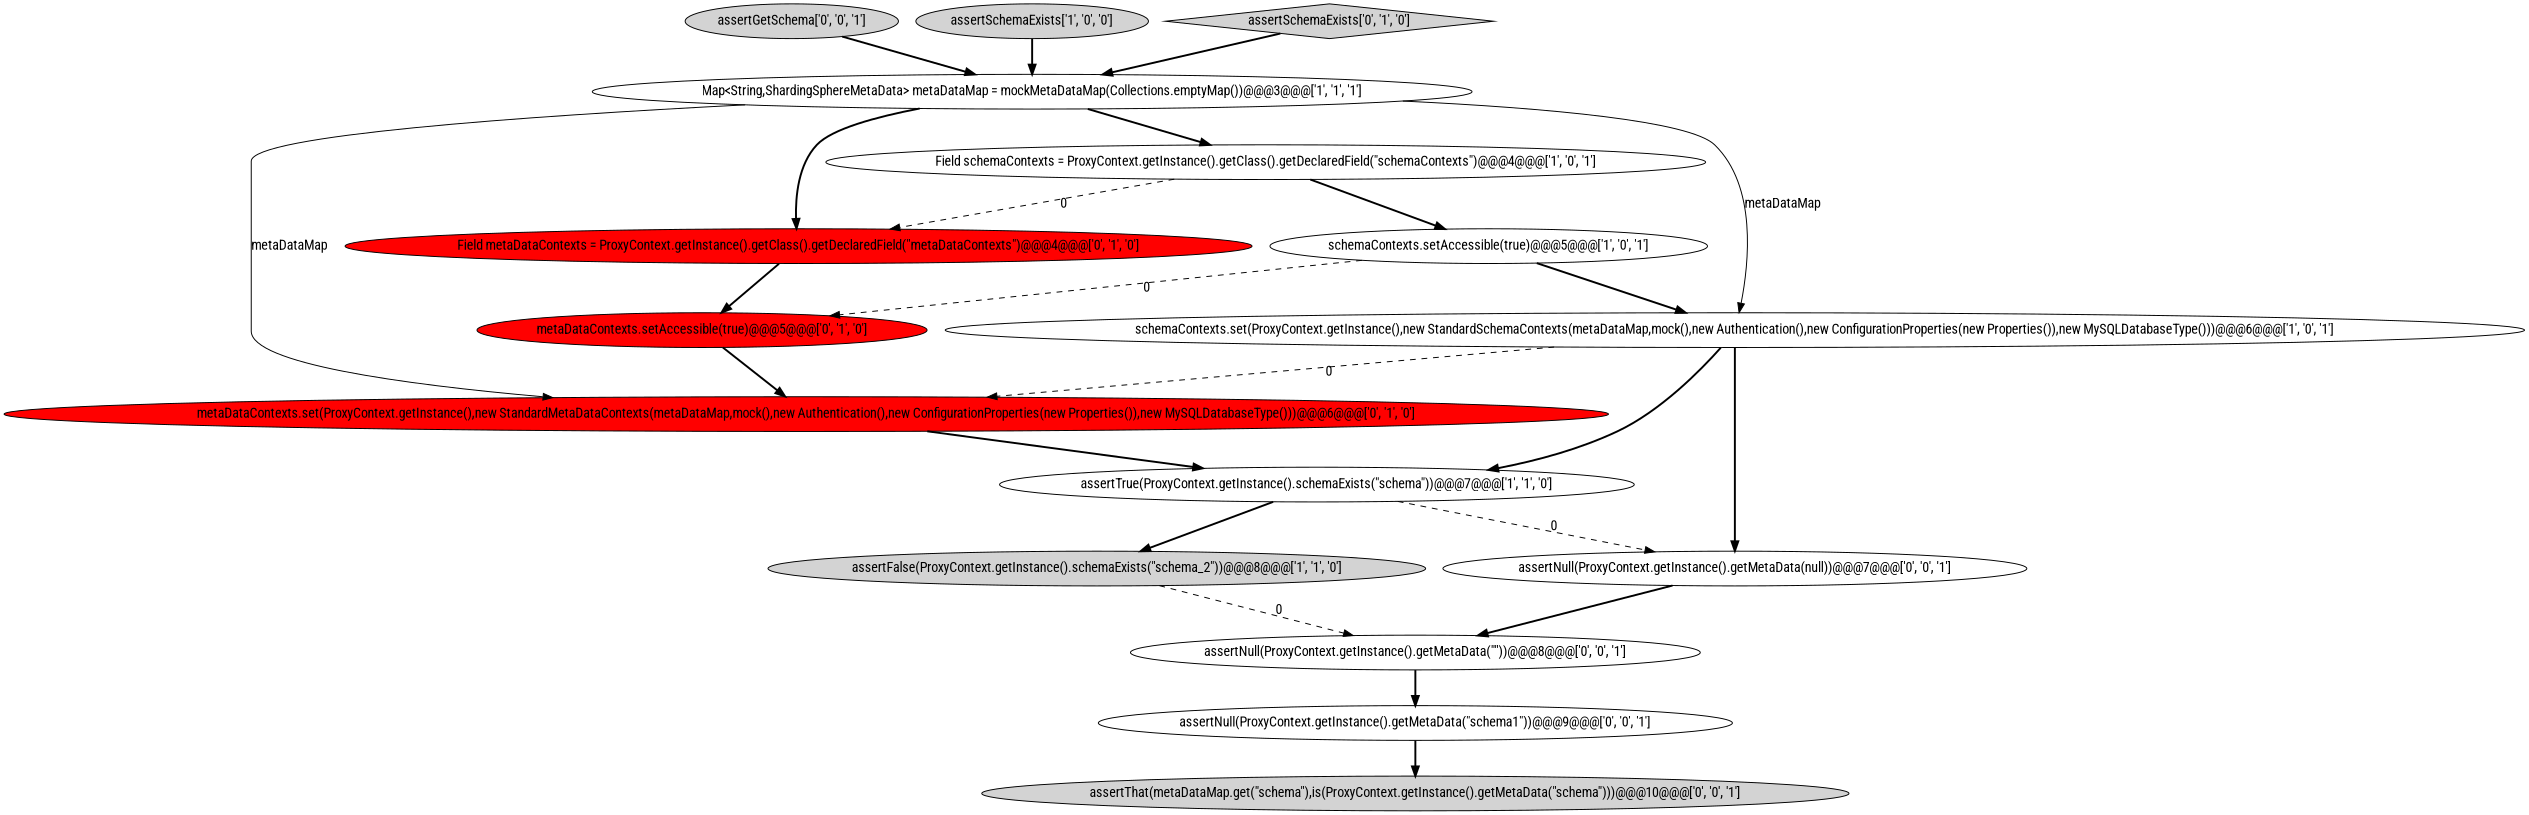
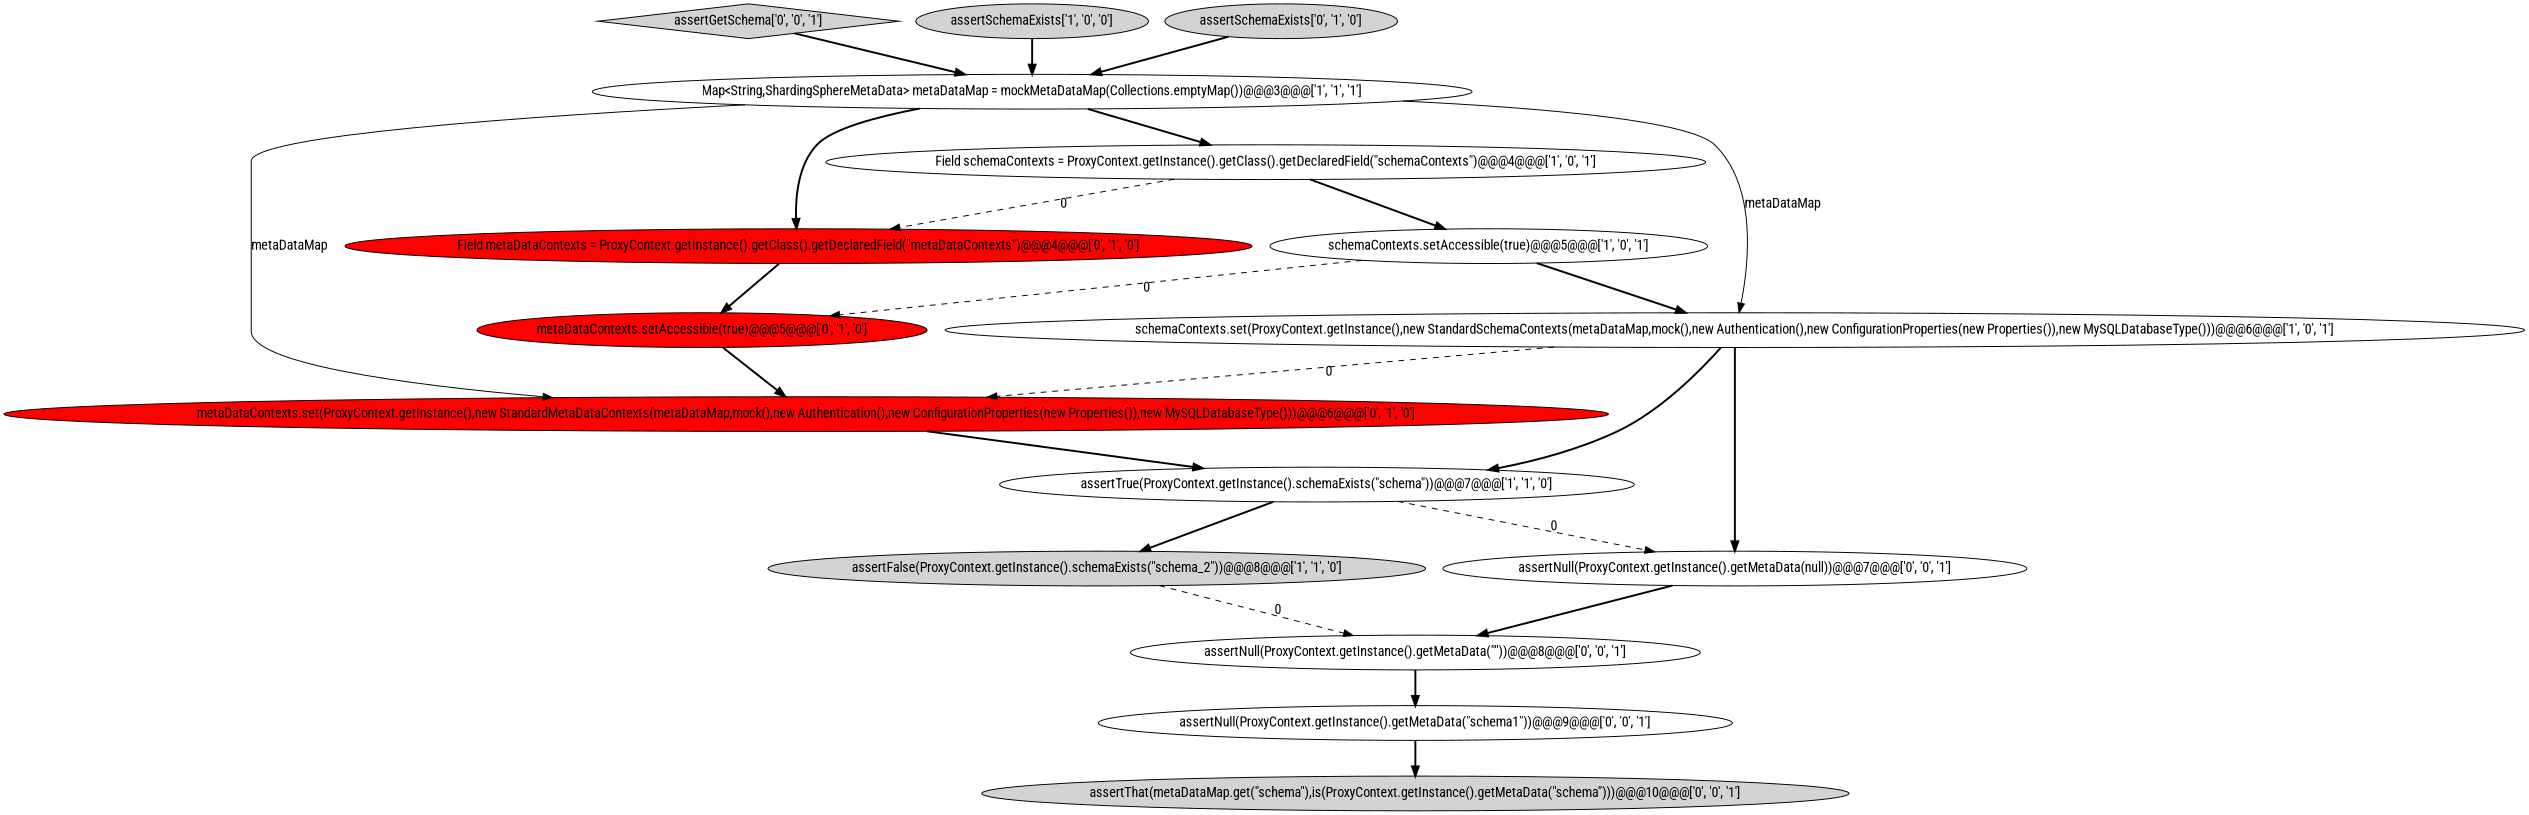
node "assertGetSchema['0', '0', '1']": shape ellipse -> diamond
node "assertSchemaExists['0', '1', '0']": shape diamond -> ellipse
